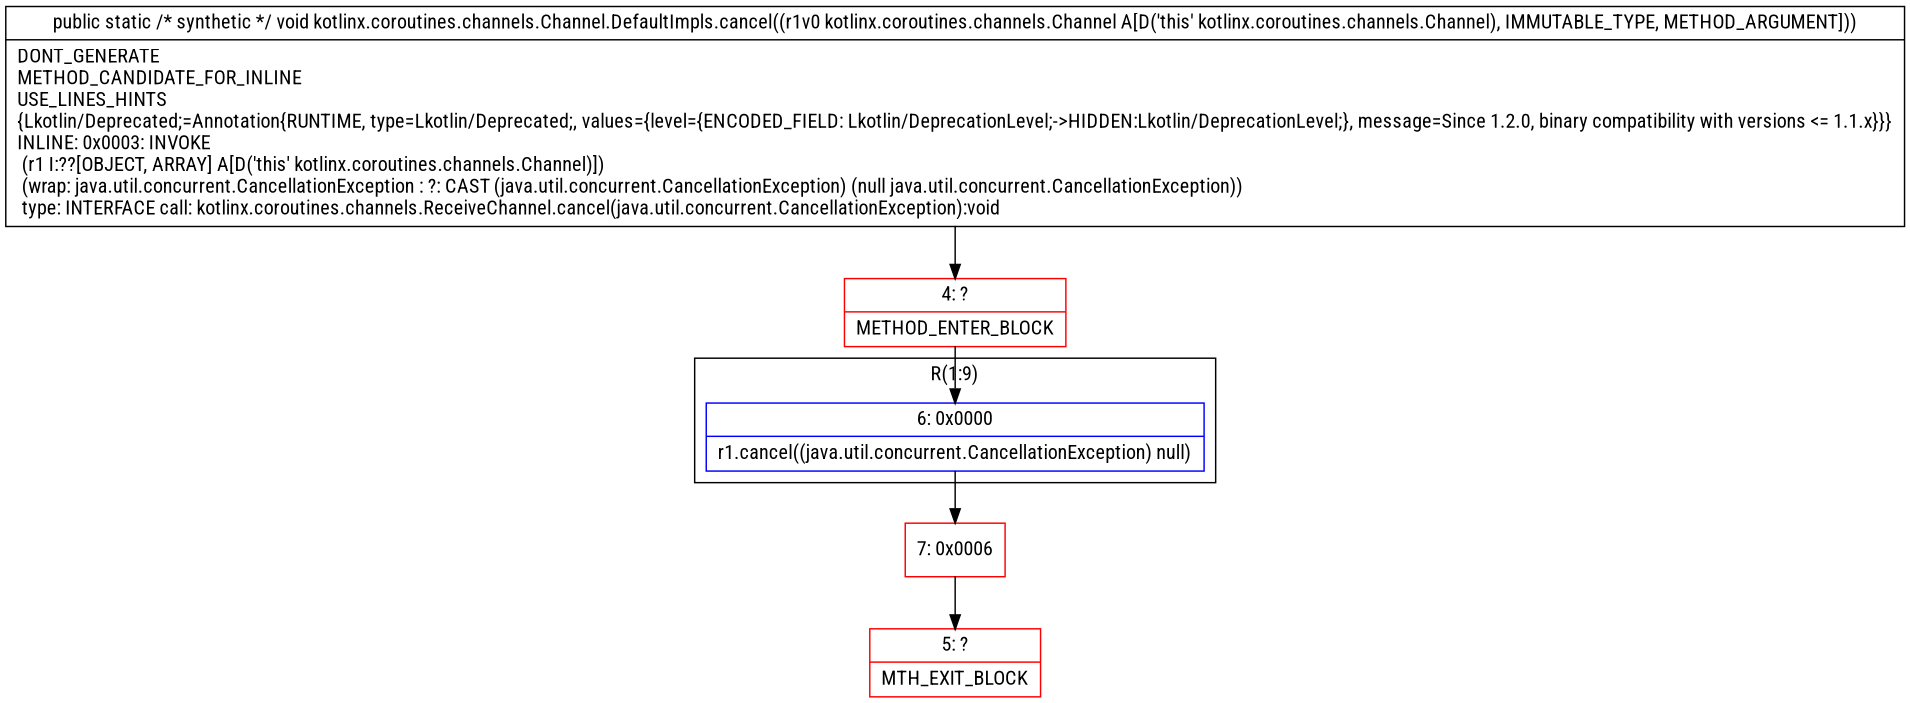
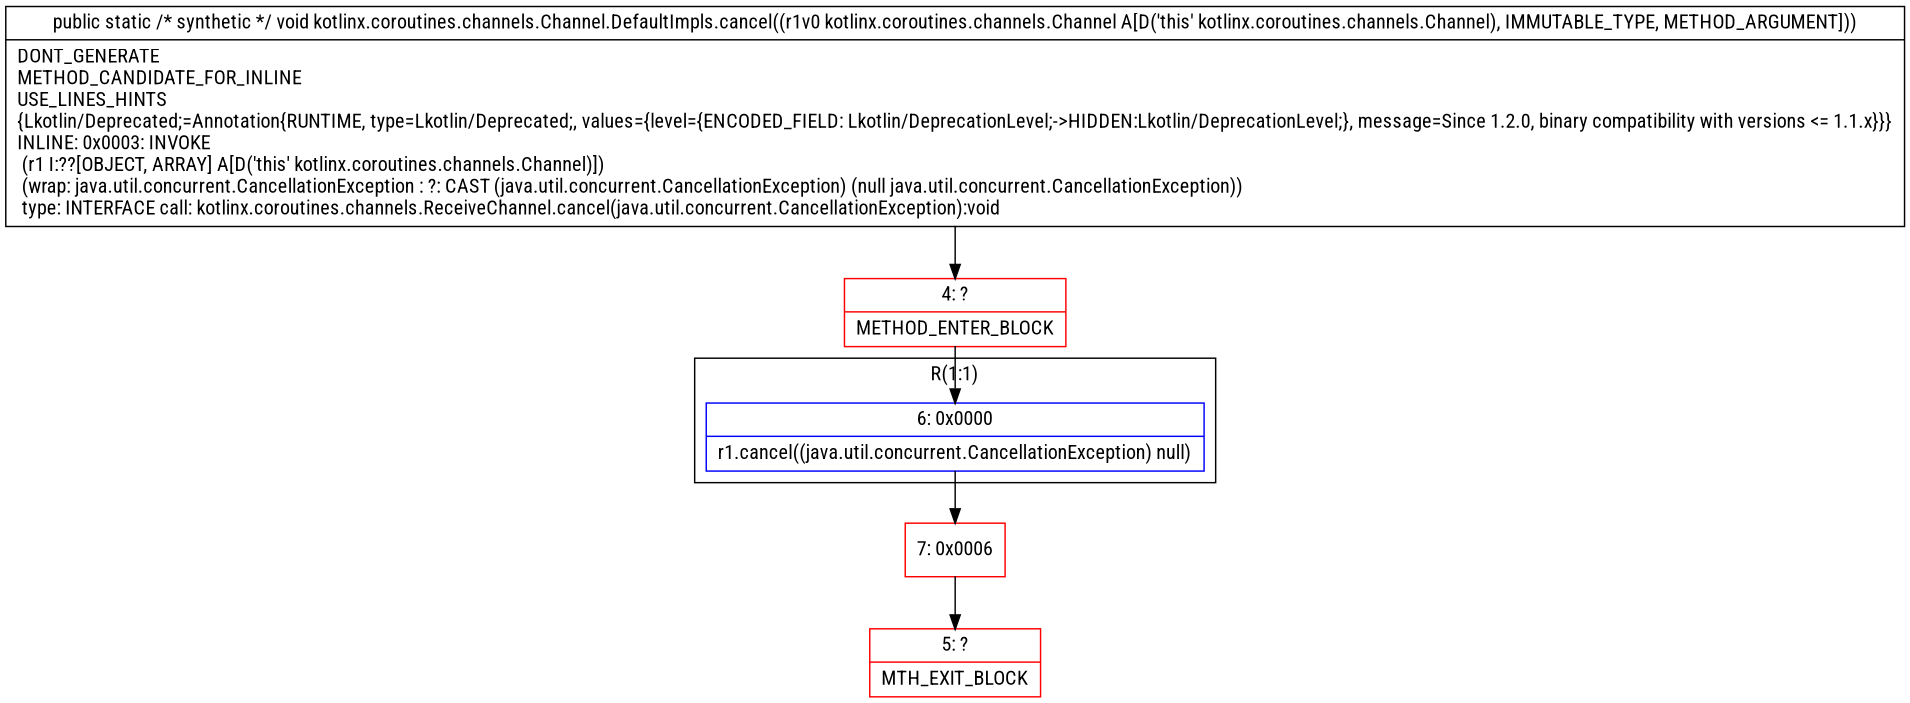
cluster "R(1:9)": label "R(1:9)" -> "R(1:1)"
